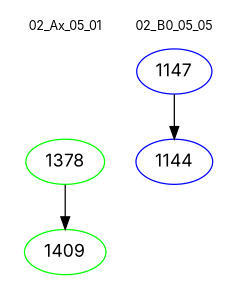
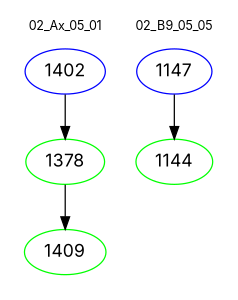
cluster "02_B0_05_05": label "02_B0_05_05" -> "02_B9_05_05"
node "1402": added
node "1144": color blue -> green
